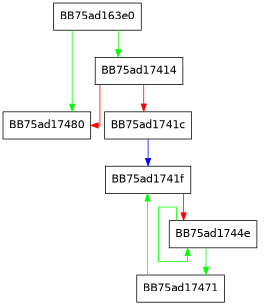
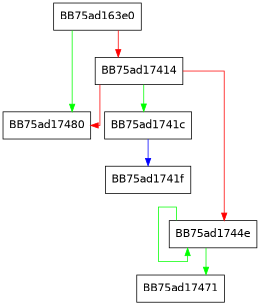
edge "BB75ad163e0" -> "BB75ad17414": color green -> red
edge "BB75ad17414" -> "BB75ad1741c": color red -> green
edge "BB75ad1741f" -> "BB75ad1744e": now "BB75ad17414" -> "BB75ad1744e"
edge "BB75ad17471" -> "BB75ad1741f": removed
